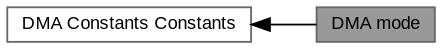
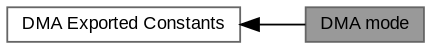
node "DMA Constants Constants": label "DMA Constants Constants" -> "DMA Exported Constants"
